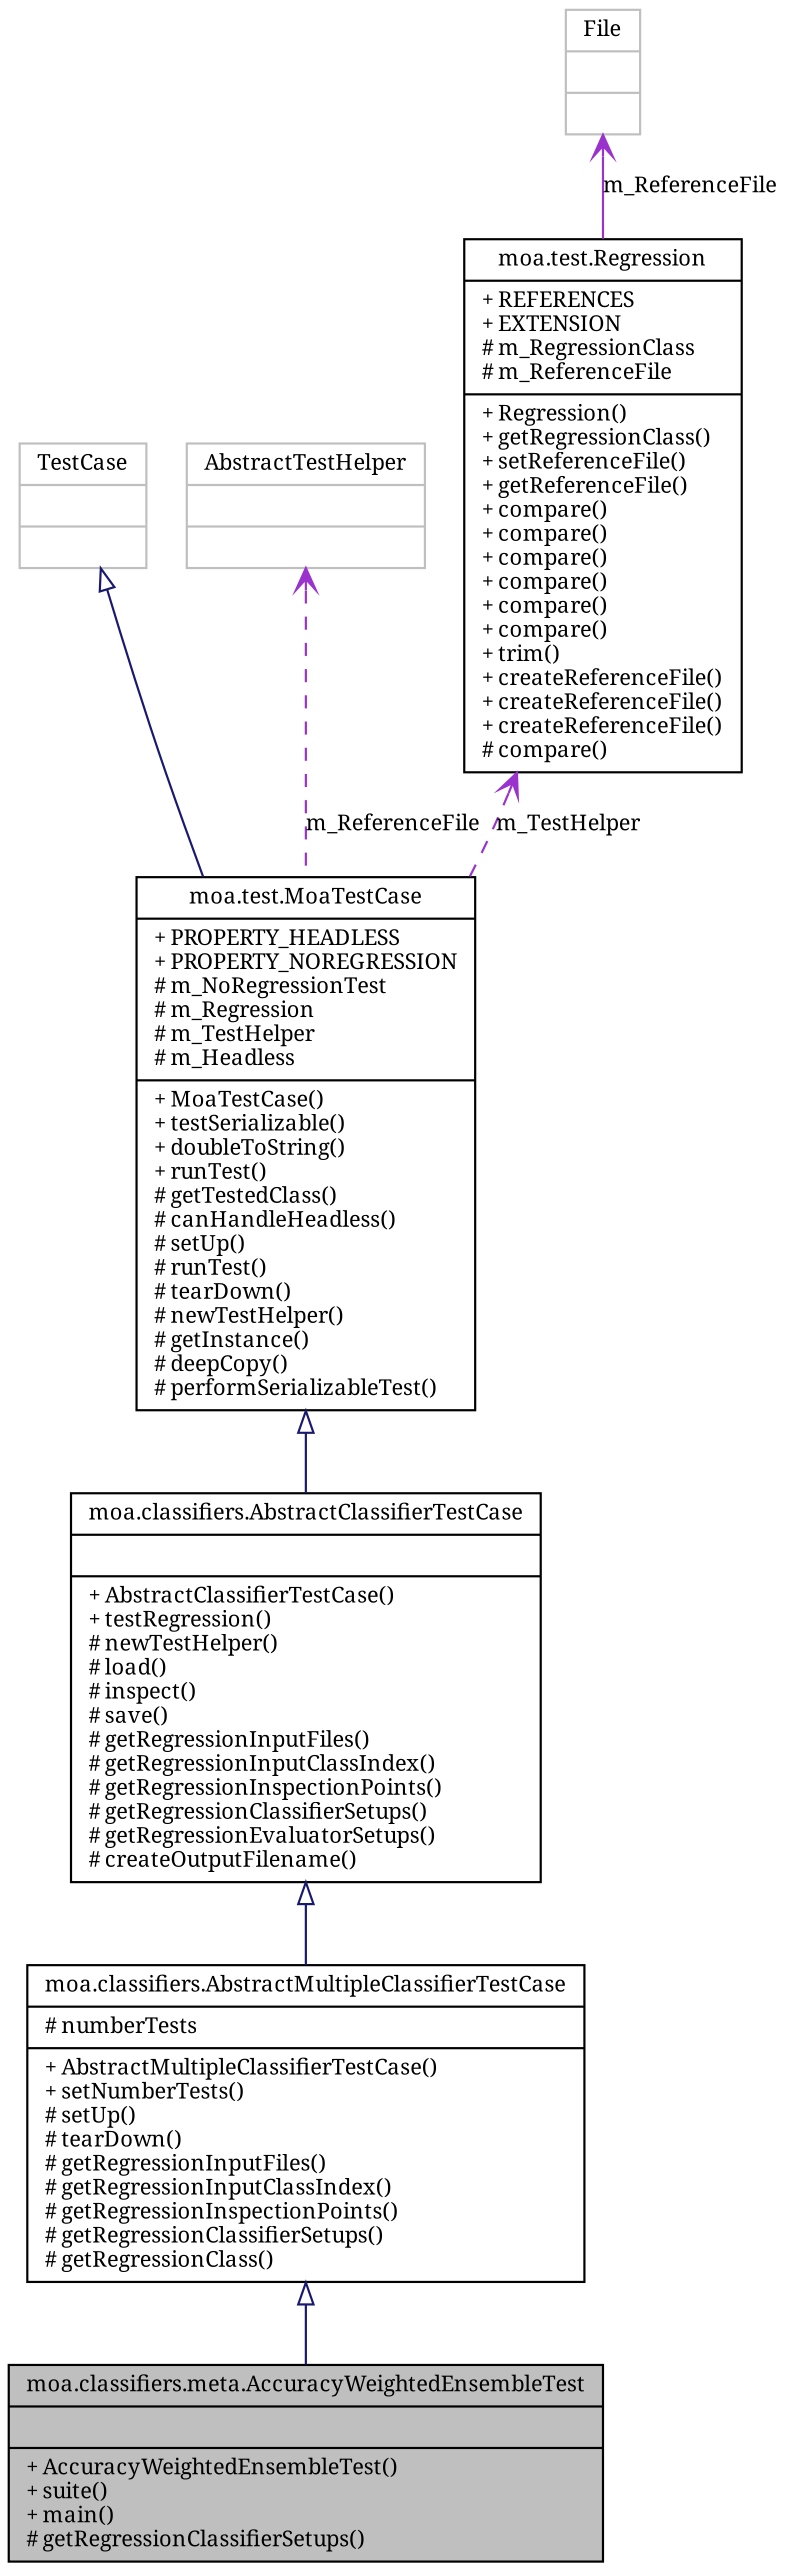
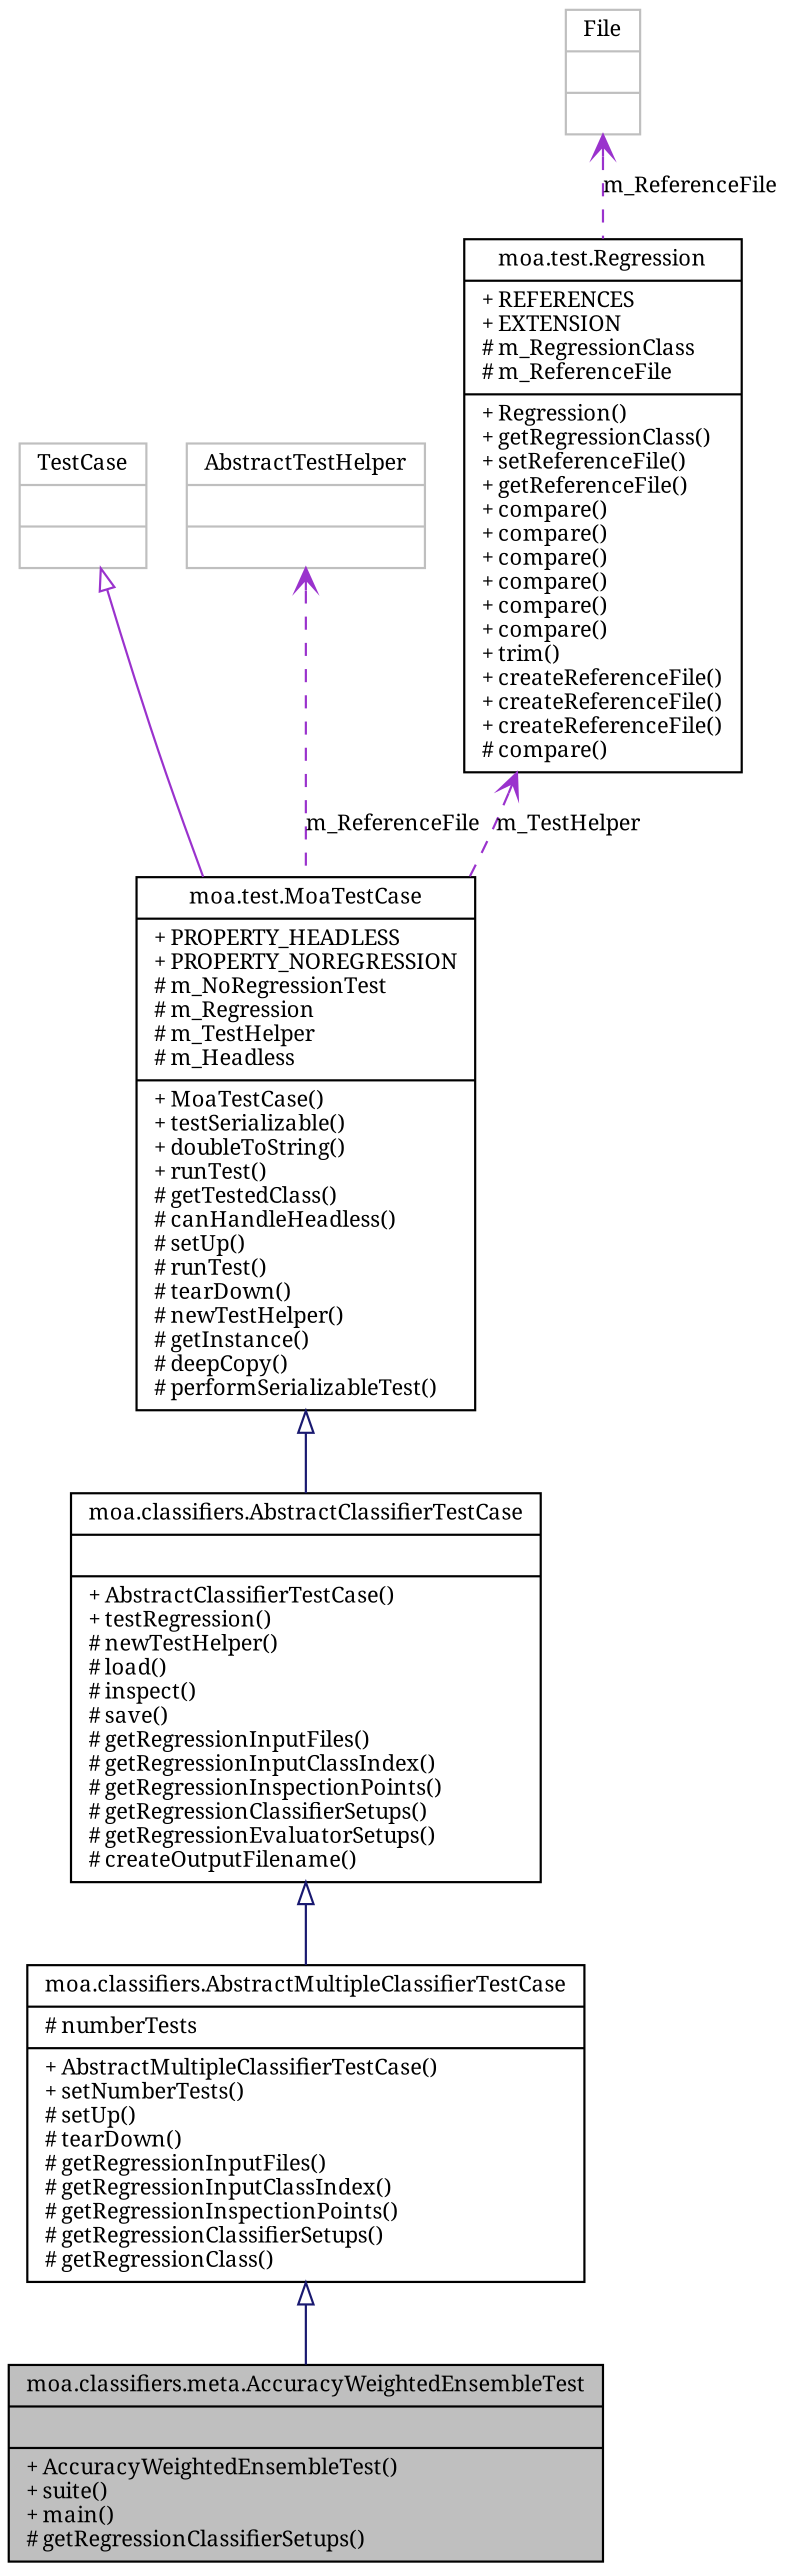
edge "moa.test.Regression" -> "File": style solid -> dashed
edge "moa.test.MoaTestCase" -> "TestCase": color midnightblue -> darkorchid3
